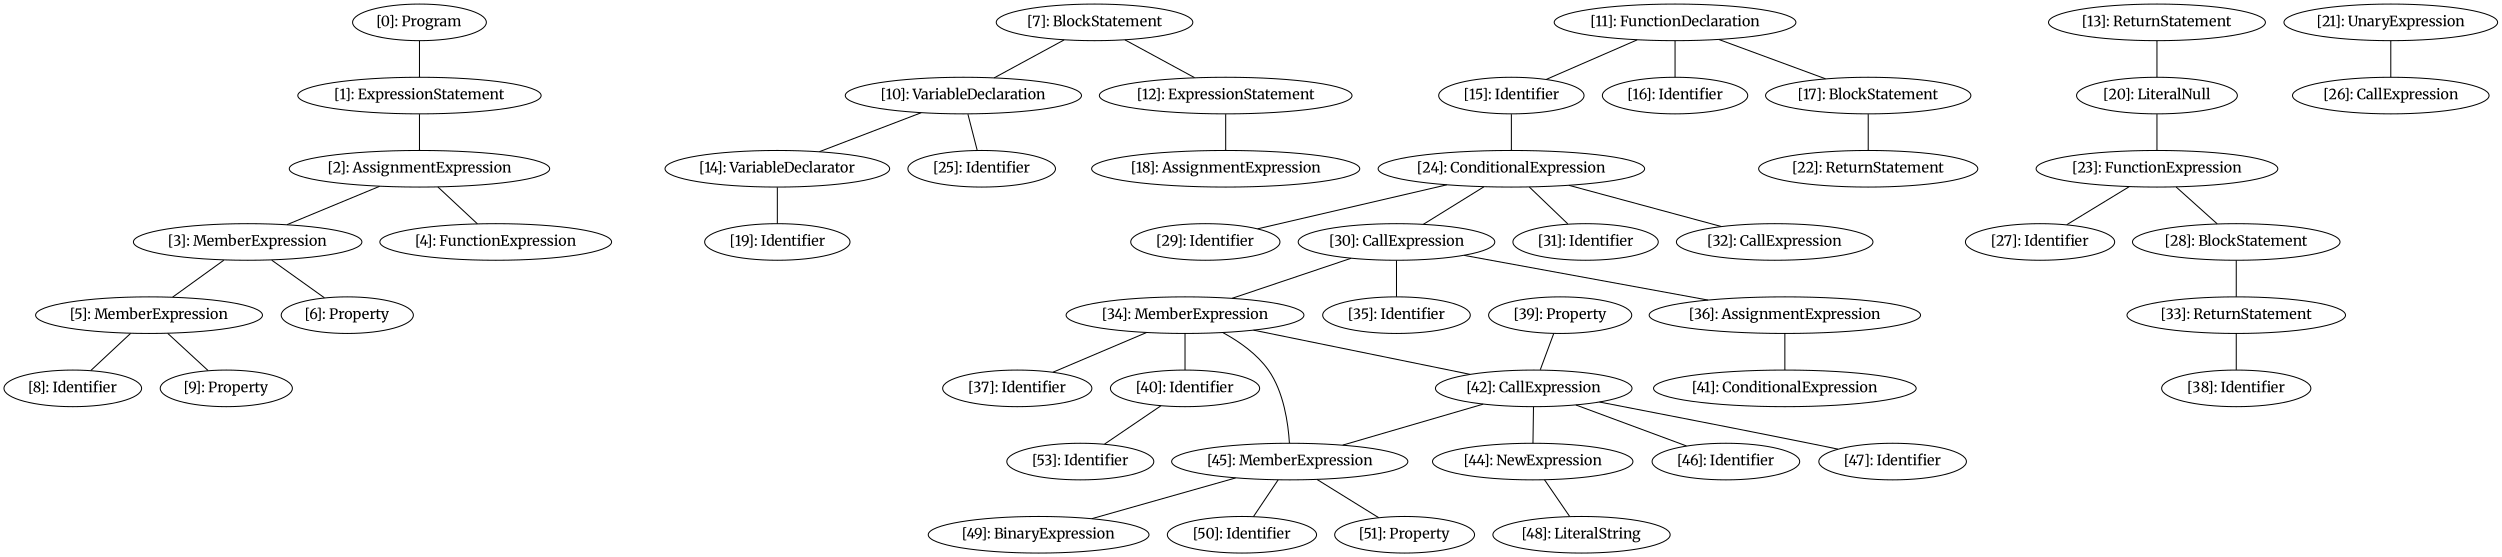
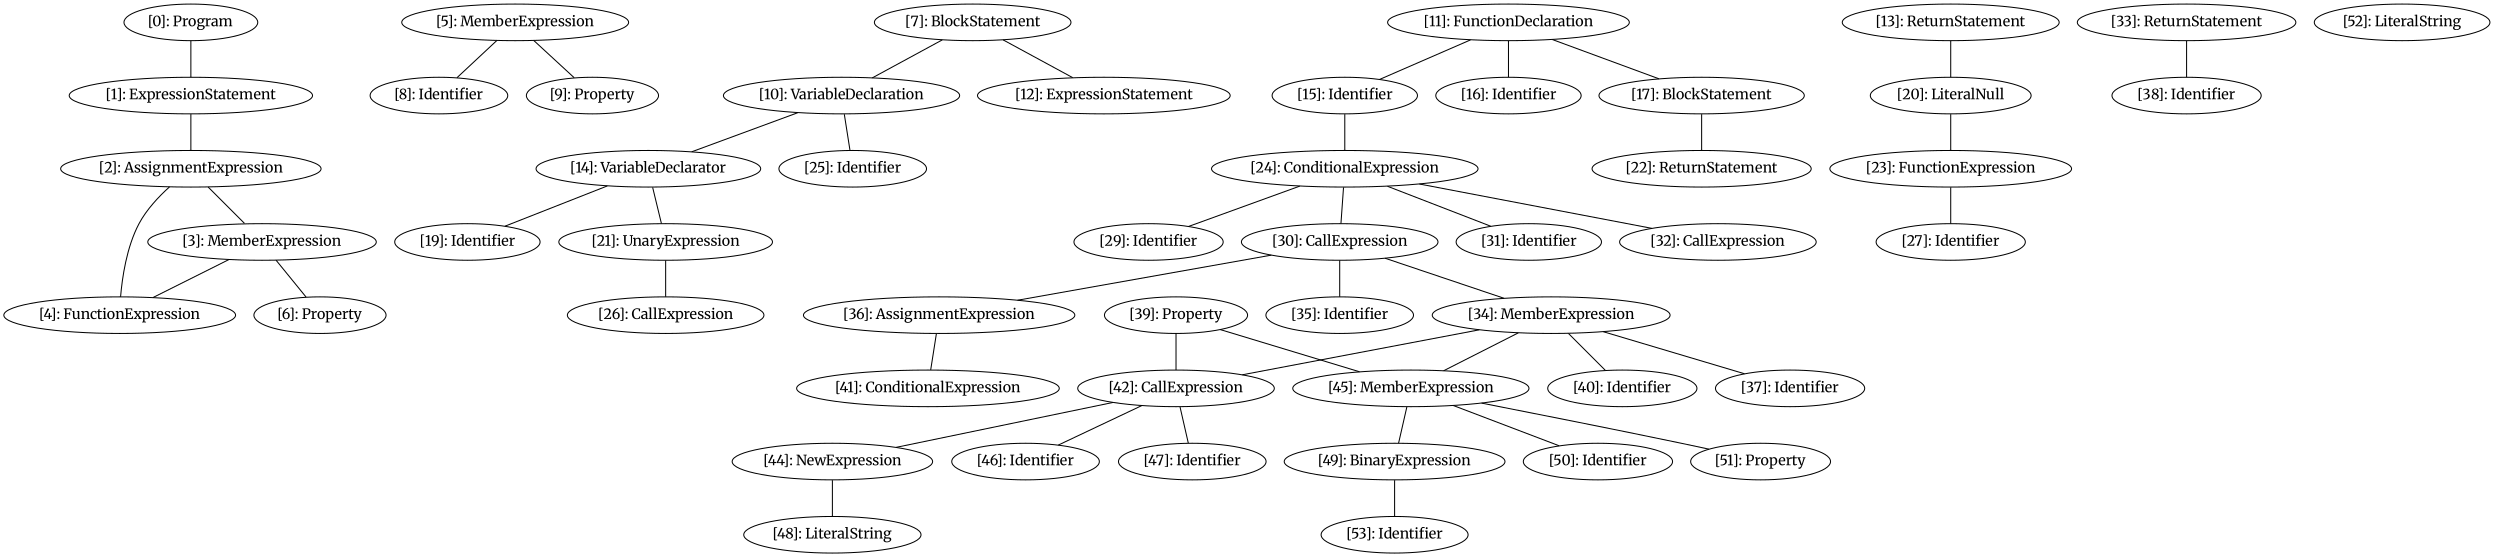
node "[52]: LiteralString": added
node "[18]: AssignmentExpression": removed
edge "[14]: VariableDeclarator" -- "[21]: UnaryExpression": added
node "[28]: BlockStatement": removed
edge "[3]: MemberExpression" -- "[5]: MemberExpression": now "[3]: MemberExpression" -- "[4]: FunctionExpression"
edge "[40]: Identifier" -- "[53]: Identifier": now "[49]: BinaryExpression" -- "[53]: Identifier"
edge "[42]: CallExpression" -- "[45]: MemberExpression": now "[39]: Property" -- "[45]: MemberExpression"
